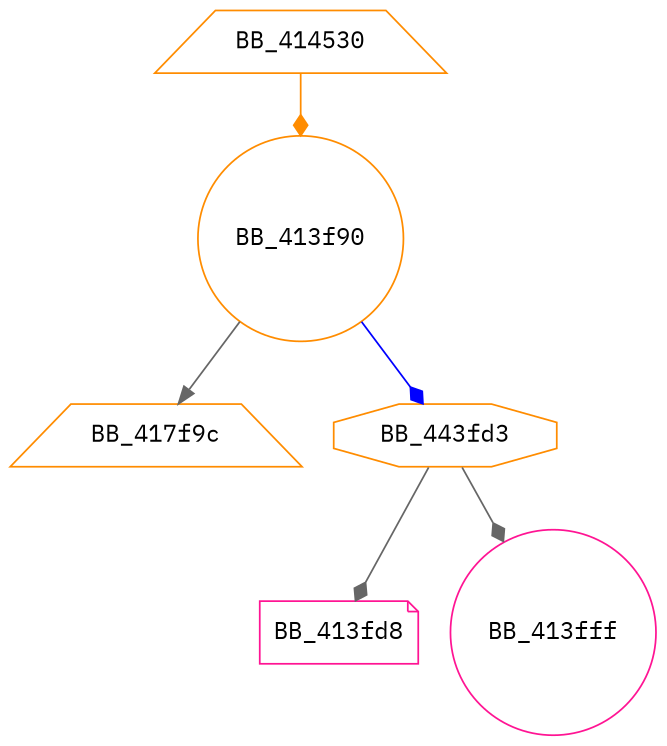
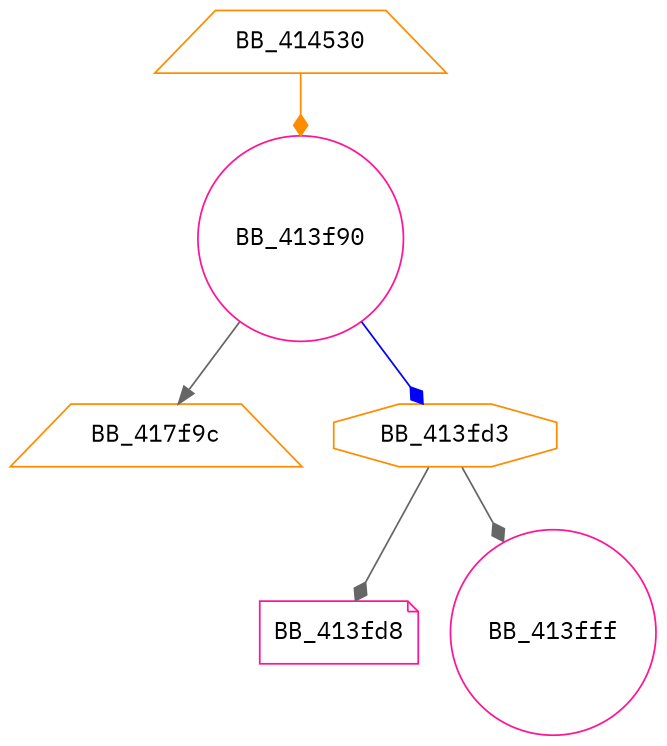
node "BB_413f90": color darkorange -> deeppink
node "BB_443fd3": label "BB_443fd3" -> "BB_413fd3"
